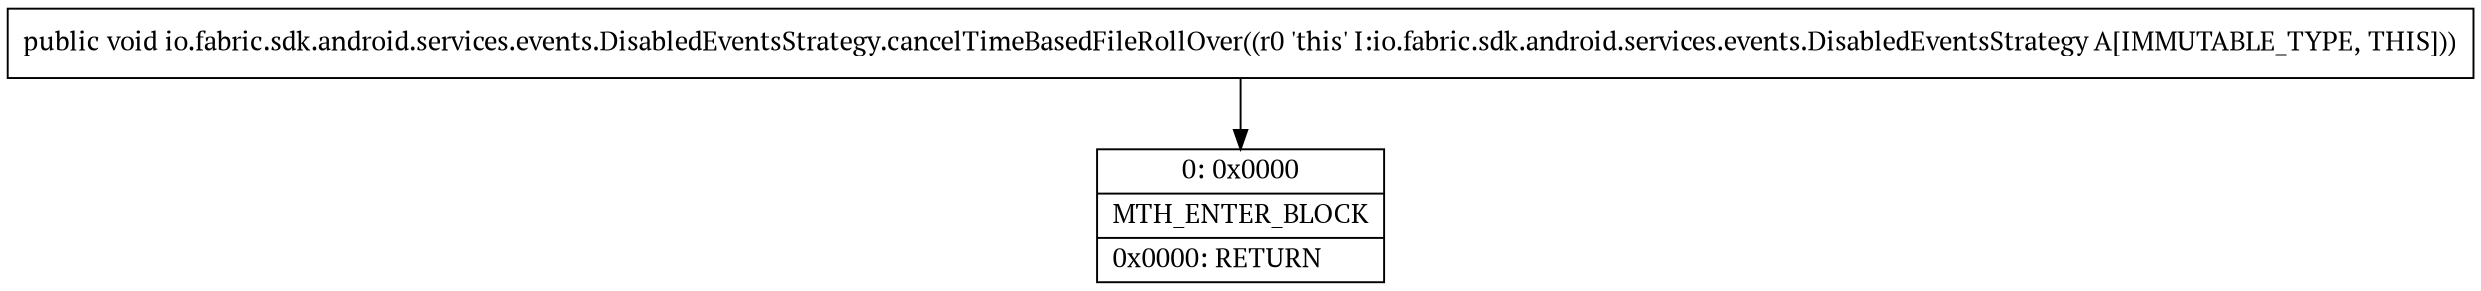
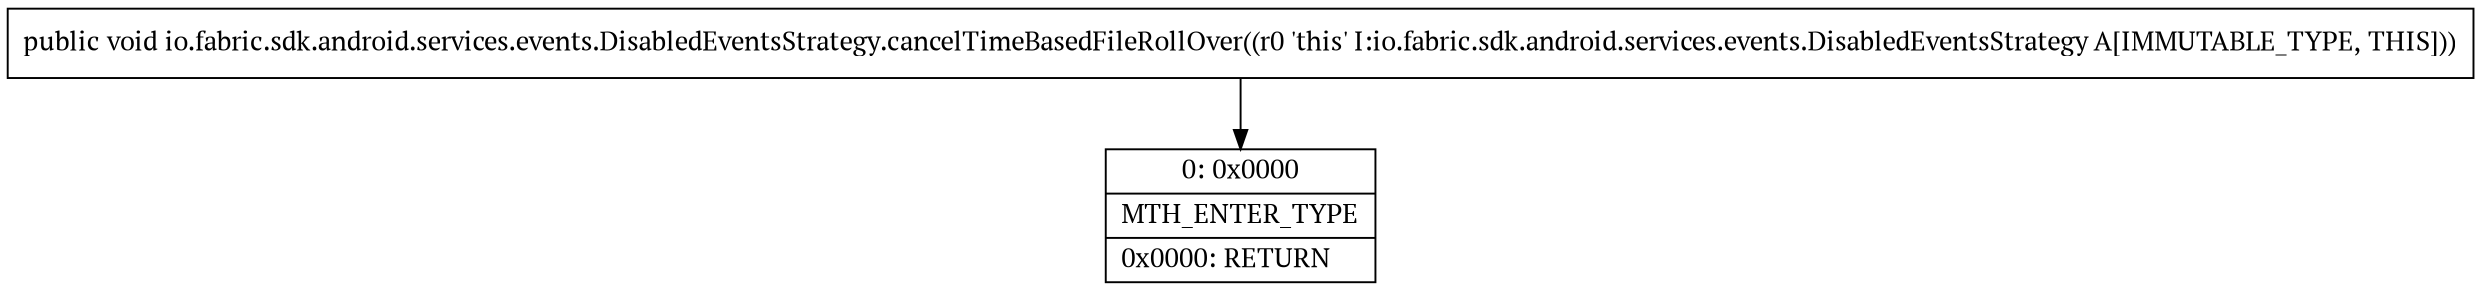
node "0: 0x0000": text "MTH_ENTER_BLOCK" -> "MTH_ENTER_TYPE"
